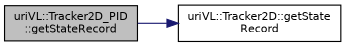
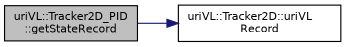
node "uriVL::Tracker2D::getState Record": label "uriVL::Tracker2D::getState Record" -> "uriVL::Tracker2D::uriVL Record"
